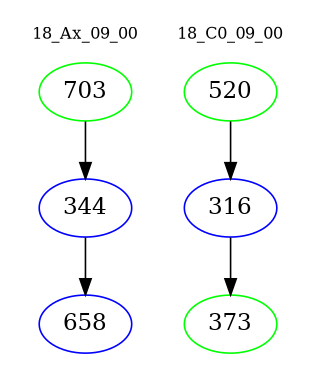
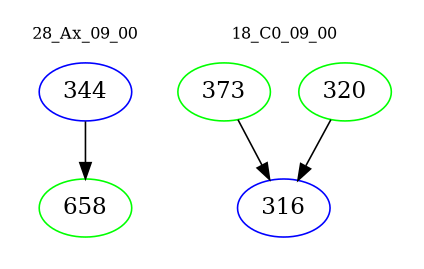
cluster "18_Ax_09_00": label "18_Ax_09_00" -> "28_Ax_09_00"
node "703": removed
node "520": label "520" -> "320"
edge "316" -> "373": reversed
node "658": color blue -> green
